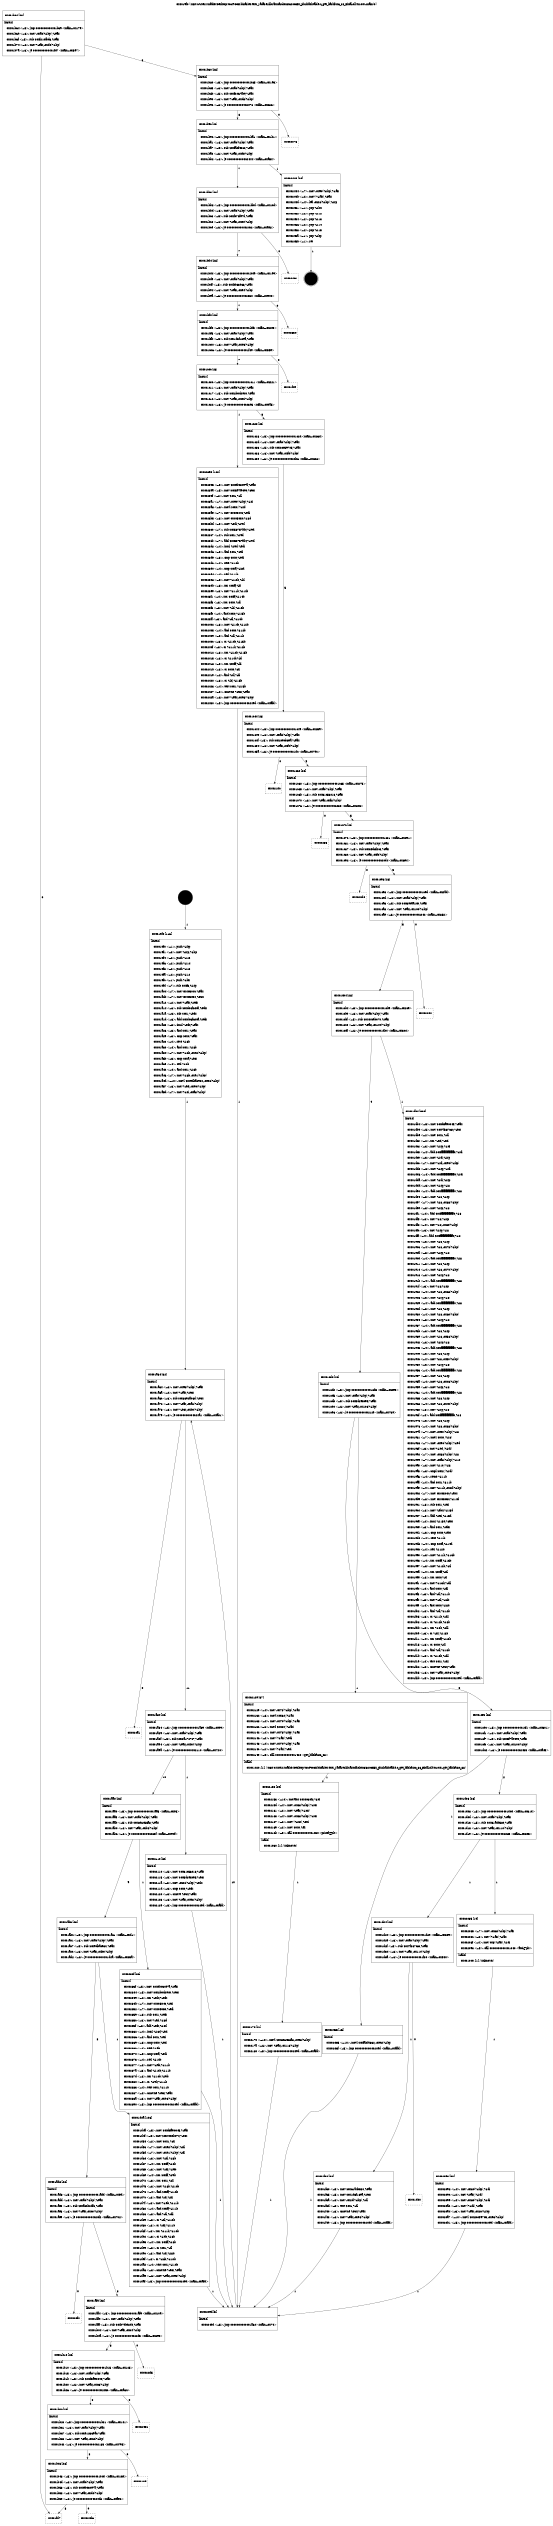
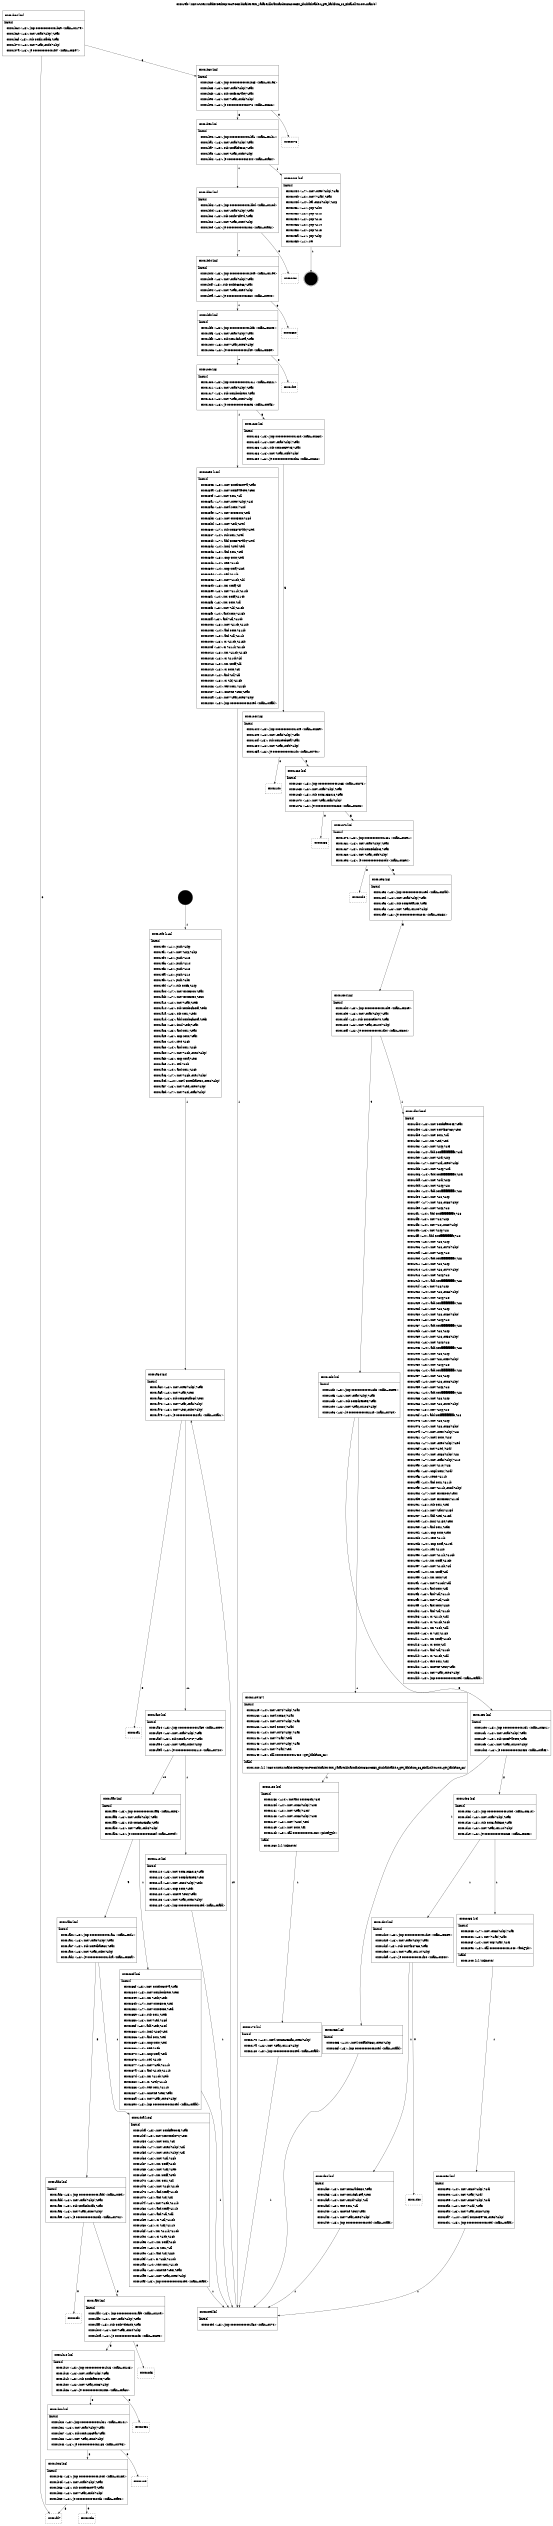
node "0x402242": removed
